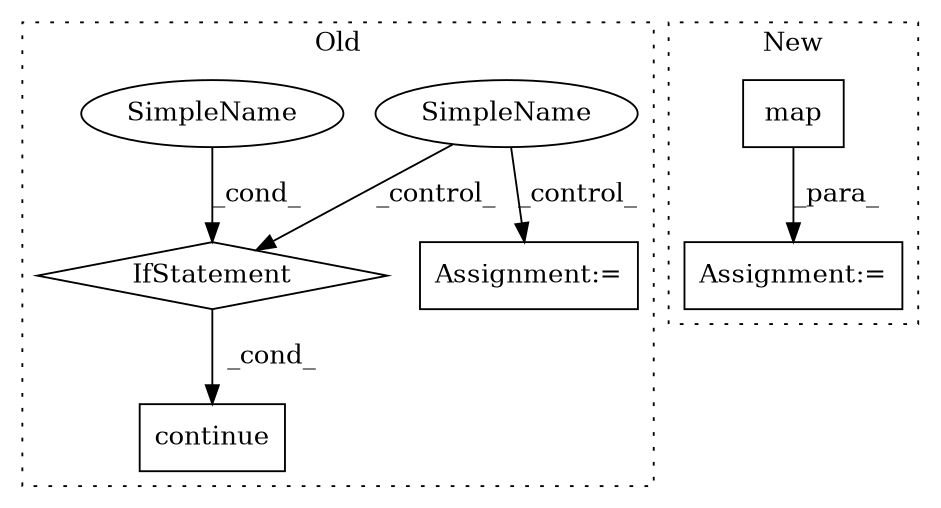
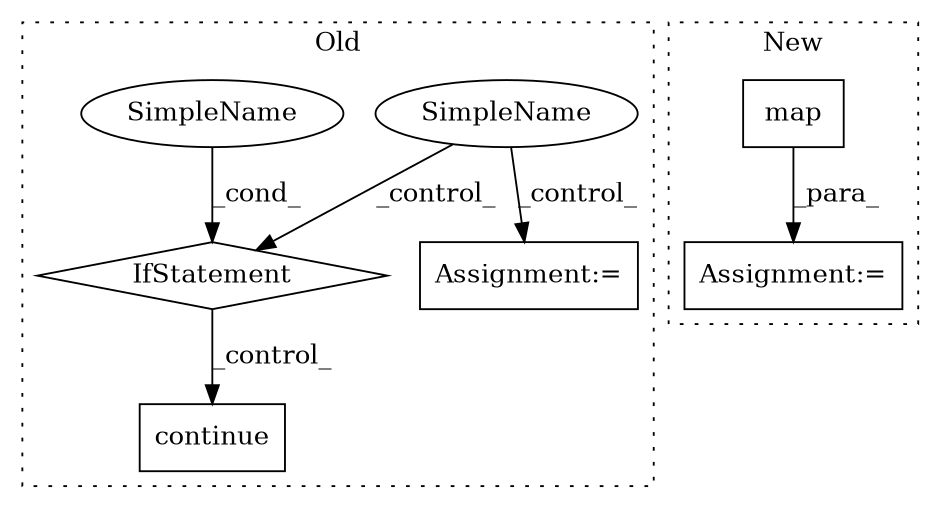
edge "IfStatement" -> "continue": label "_cond_" -> "_control_"
